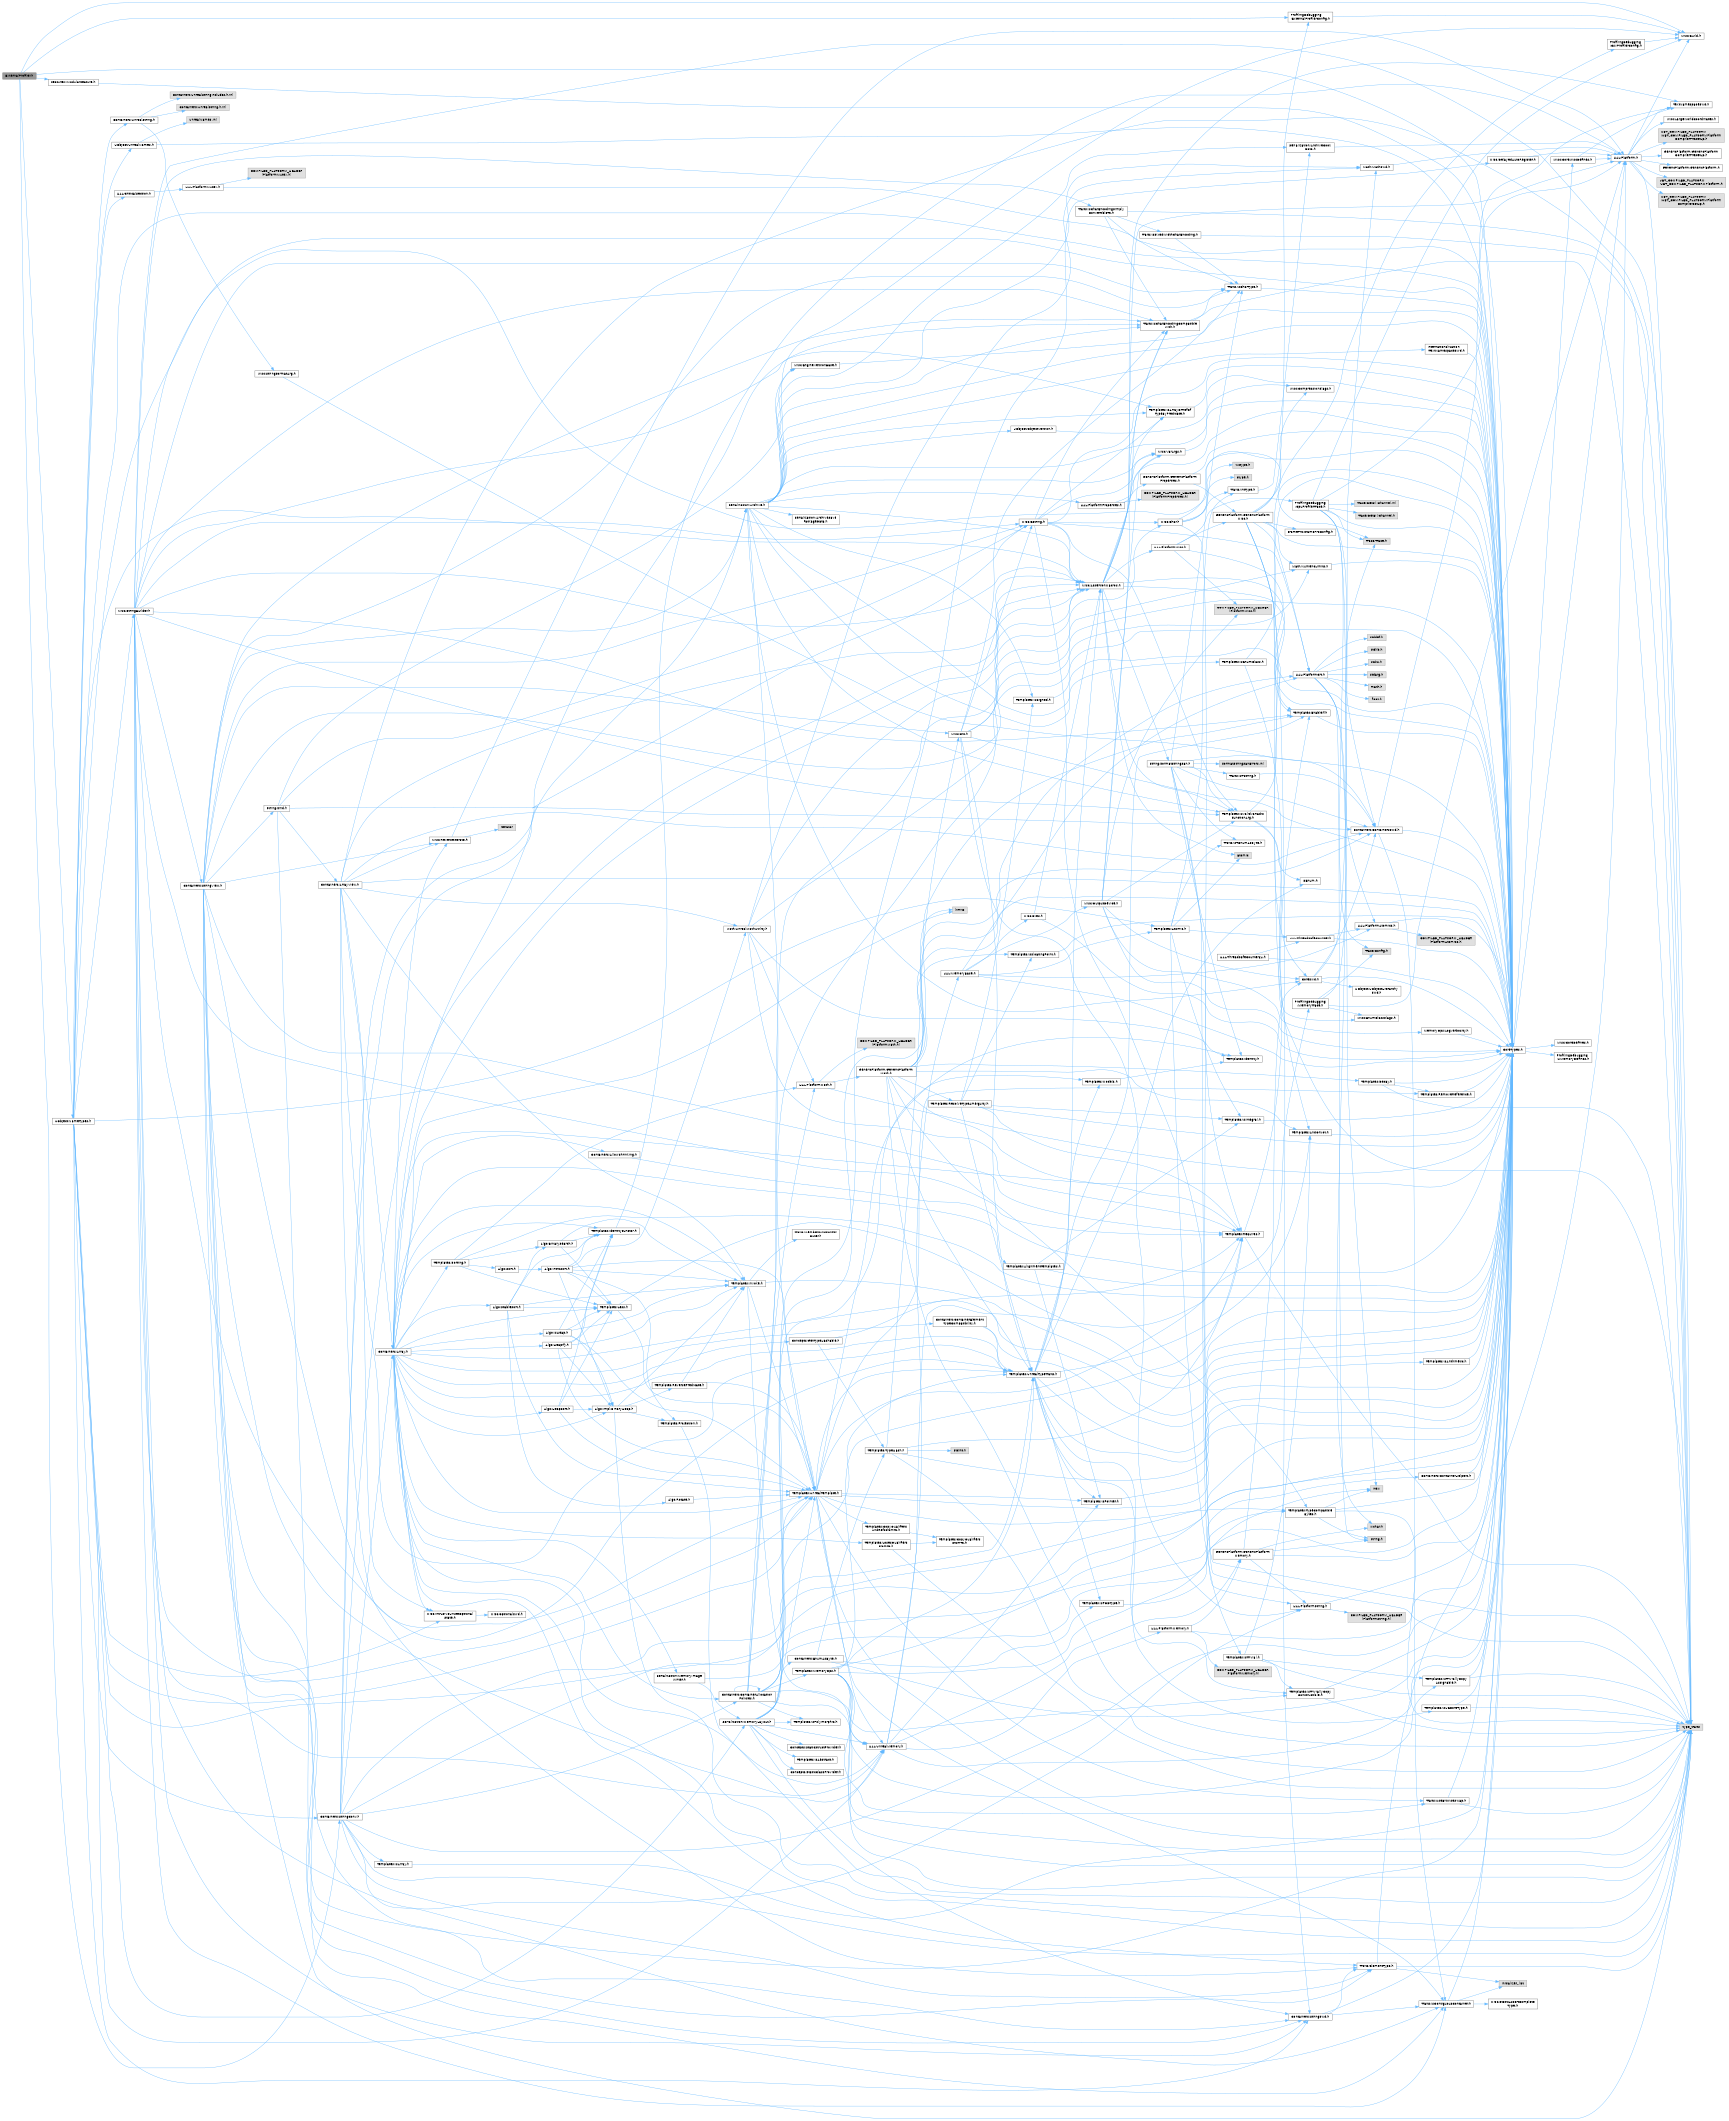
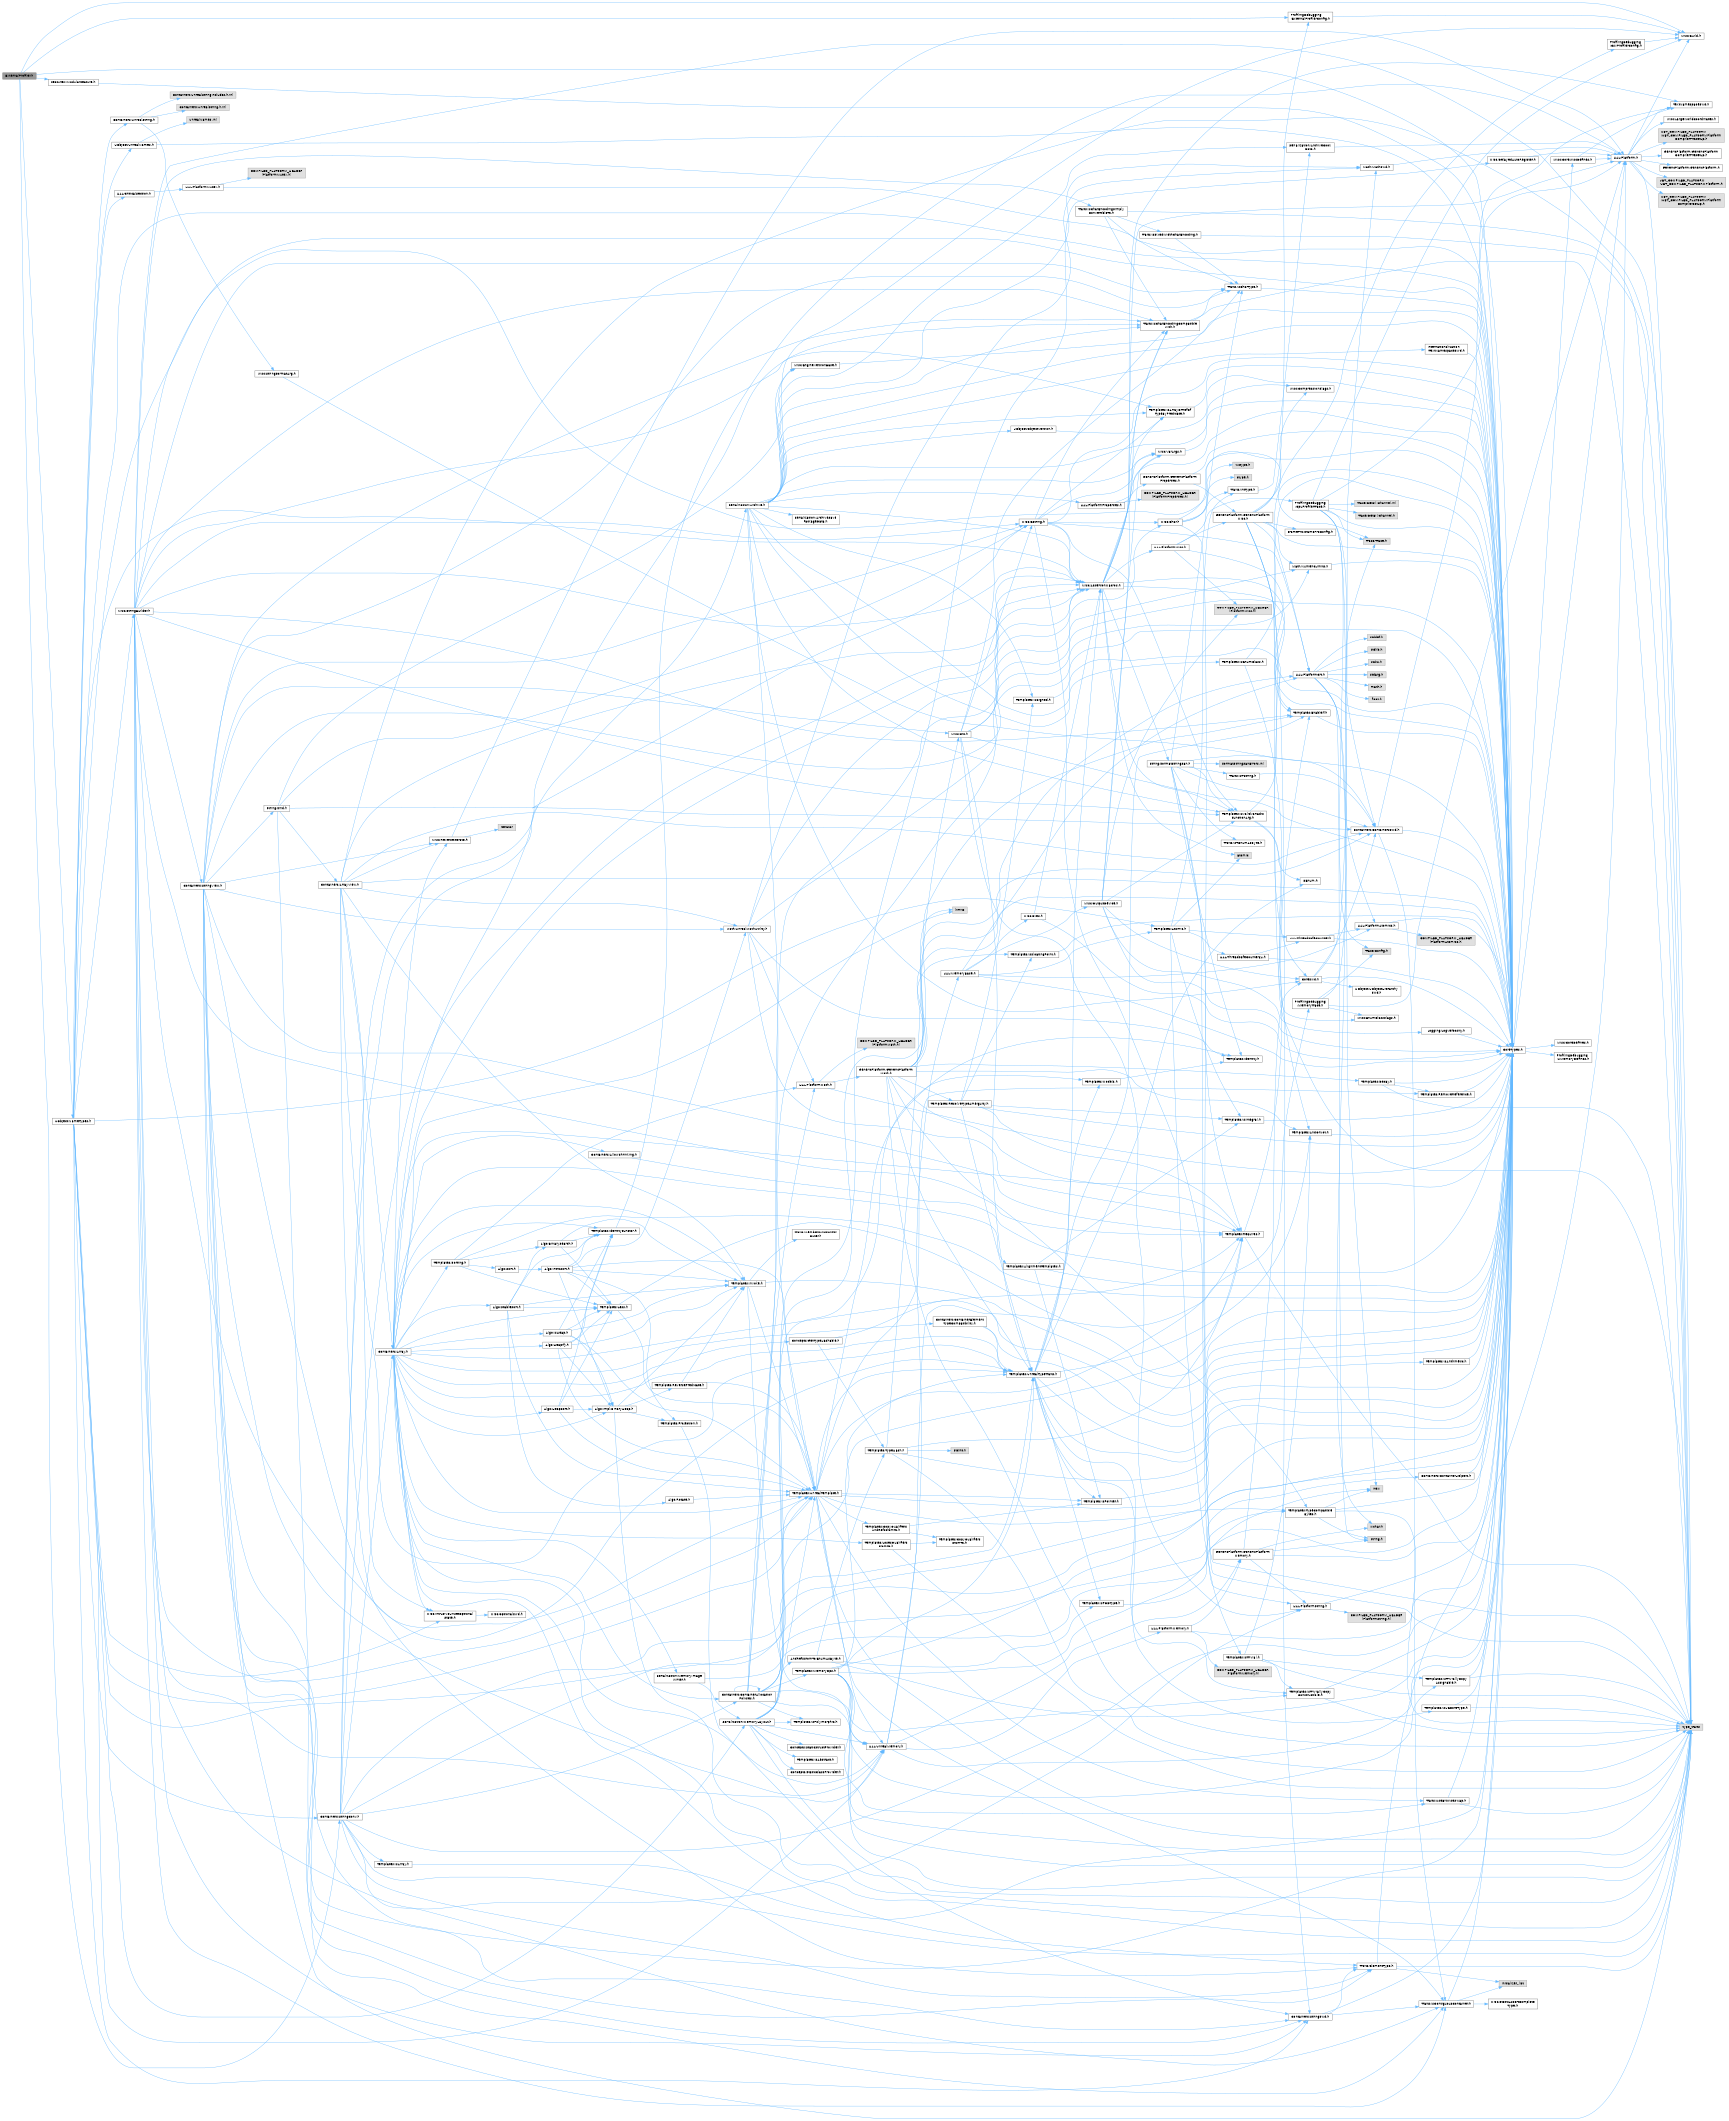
edge "Containers/StringView.h" -> "Serialization/Archive.h": now "Containers/StringView.h" -> "Math/UnrealMathUtility.h"
edge "Templates/Atomic.h" -> "Traits/IsTEnumAsByte.h": now "Templates/Atomic.h" -> "HAL/ThreadSafeCounter64.h"
node "MemoryOps/LogVerbosity.h": label "MemoryOps/LogVerbosity.h" -> "Logging/LogVerbosity.h"
edge "HAL/UnrealMemory.h" -> "Templates/IsPointer.h": now "Templates/CopyQualifiers AndRefsFromTo.h" -> "Templates/IsPointer.h"
node "Containers/EnumAsByte.h": label "Containers/EnumAsByte.h" -> "AndRefsFromTo/EnumAsByte.h"
